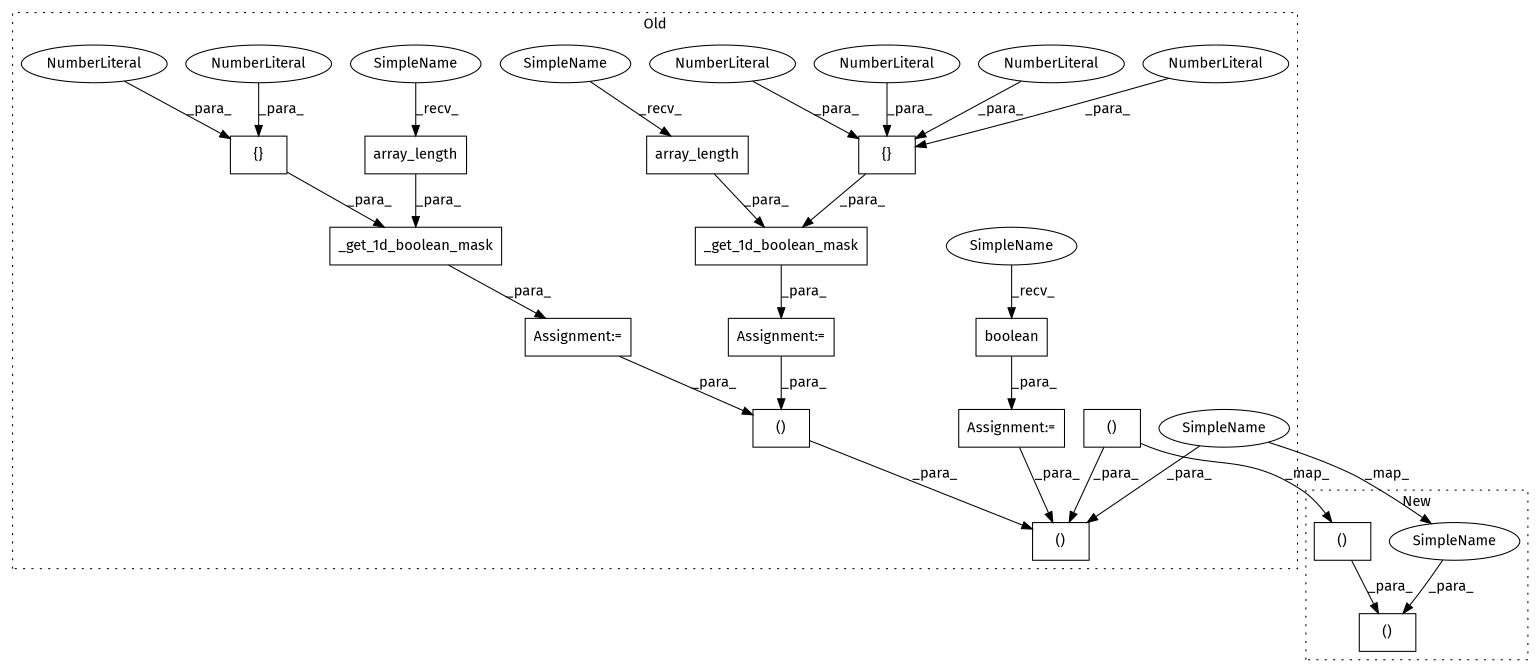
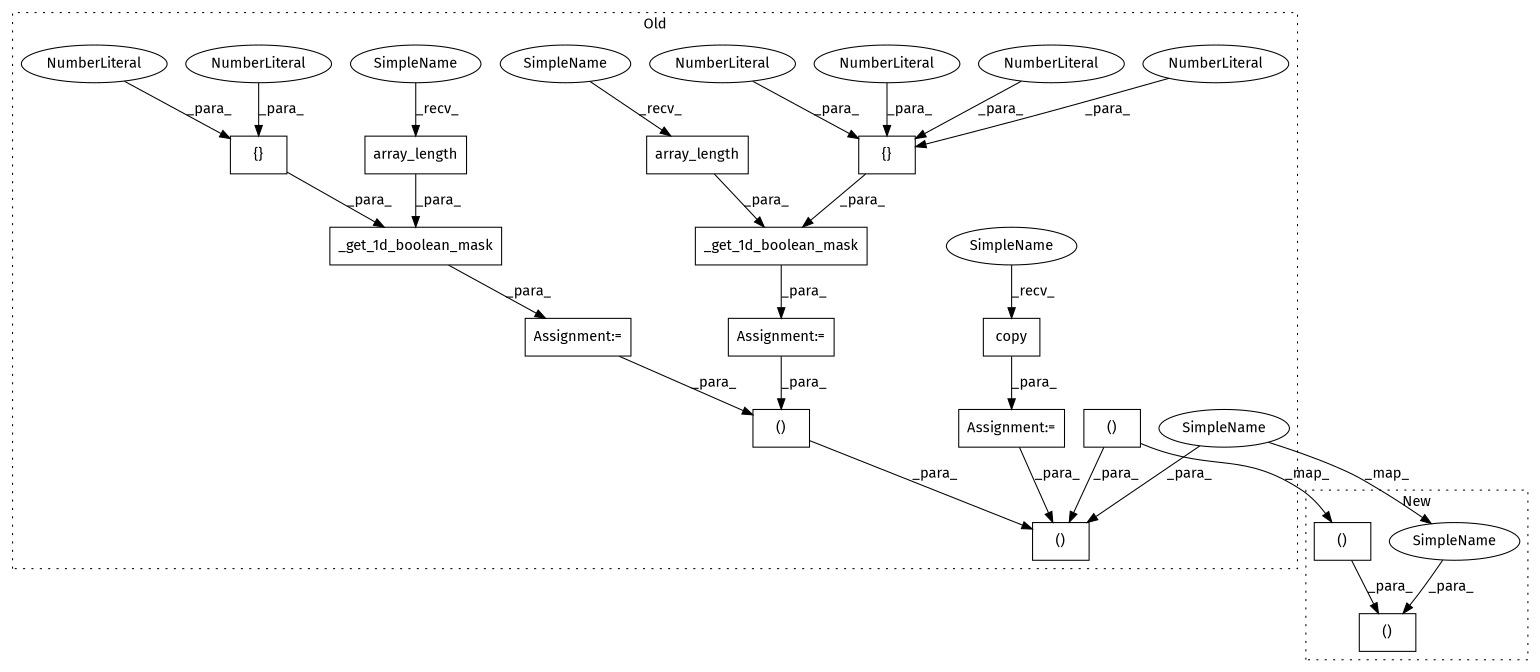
node "boolean": label "boolean" -> "copy"
